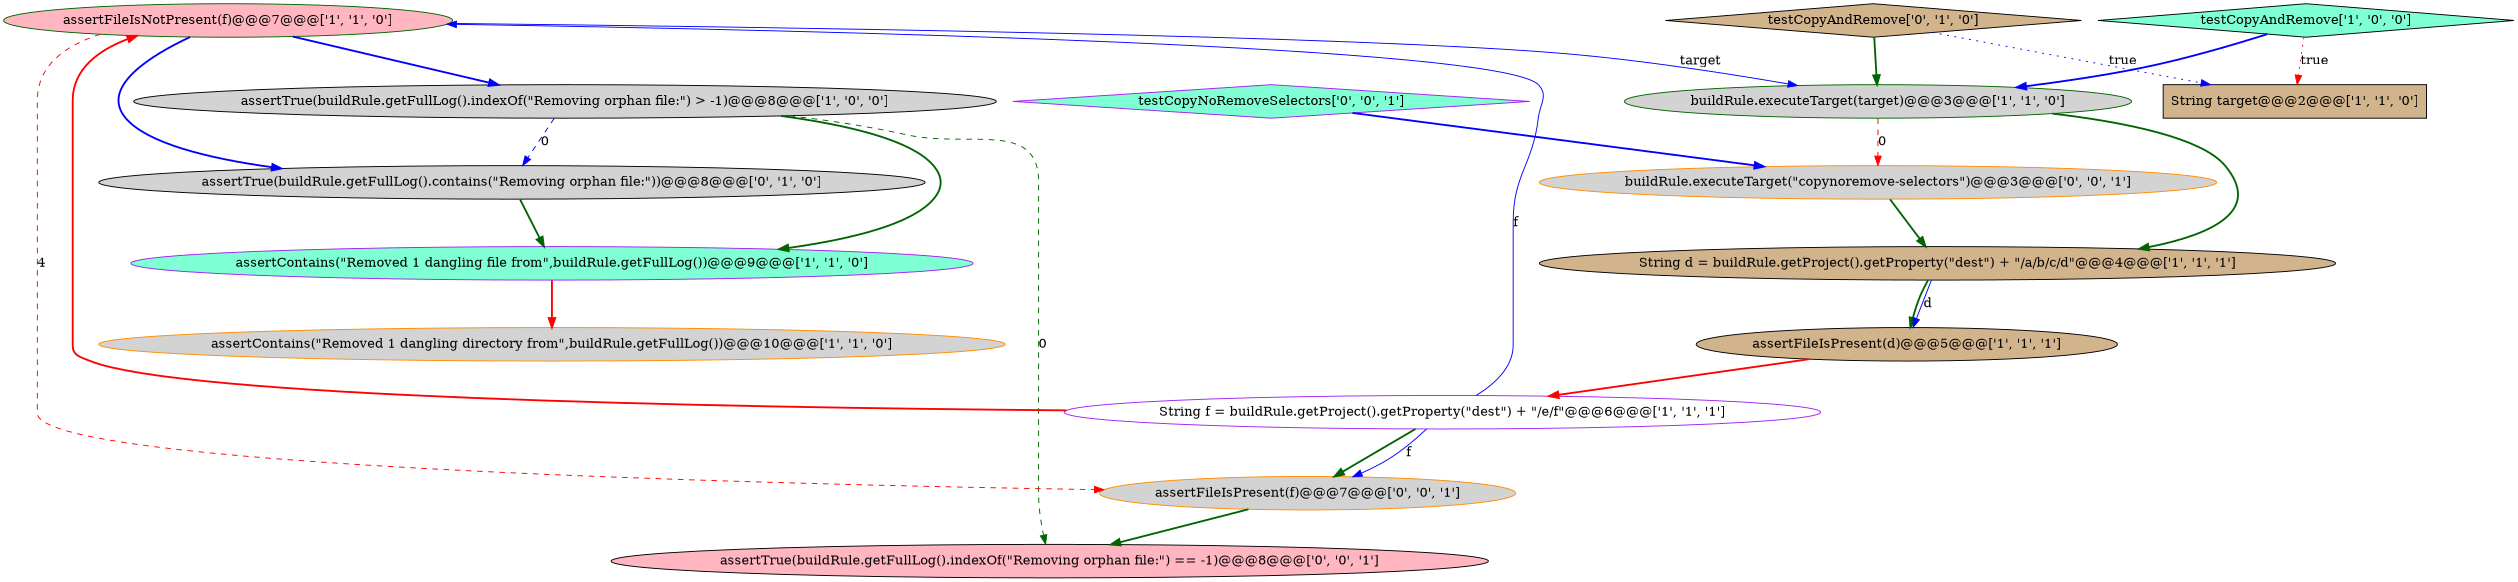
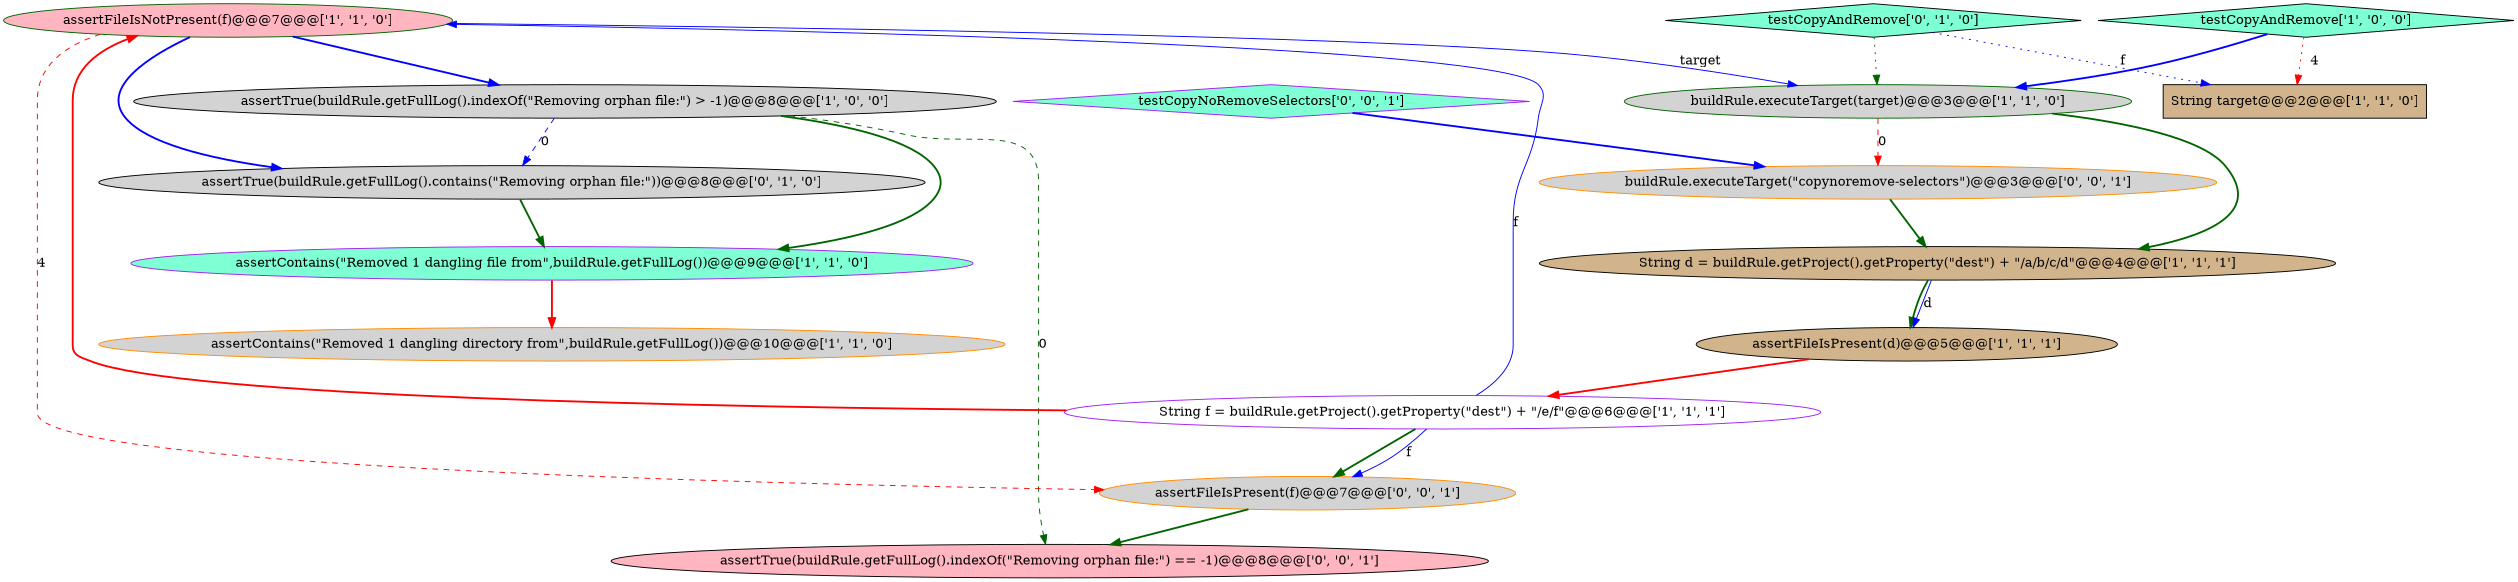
node "testCopyAndRemove['0', '1', '0']": fillcolor tan -> aquamarine
edge "testCopyAndRemove['0', '1', '0']" -> "buildRule.executeTarget(target)@@@3@@@['1', '1', '0']": style bold -> dotted
edge "testCopyAndRemove['0', '1', '0']" -> "String target@@@2@@@['1', '1', '0']": label "true" -> "f"
edge "testCopyAndRemove['1', '0', '0']" -> "String target@@@2@@@['1', '1', '0']": label "true" -> "4"
